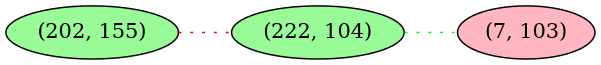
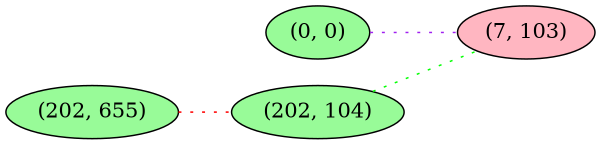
node "(202, 155)": label "(202, 155)" -> "(202, 655)"
node "(0, 0)": added
node "(222, 104)": label "(222, 104)" -> "(202, 104)"
